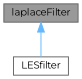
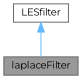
edge "LESfilter" -> "laplaceFilter": reversed
